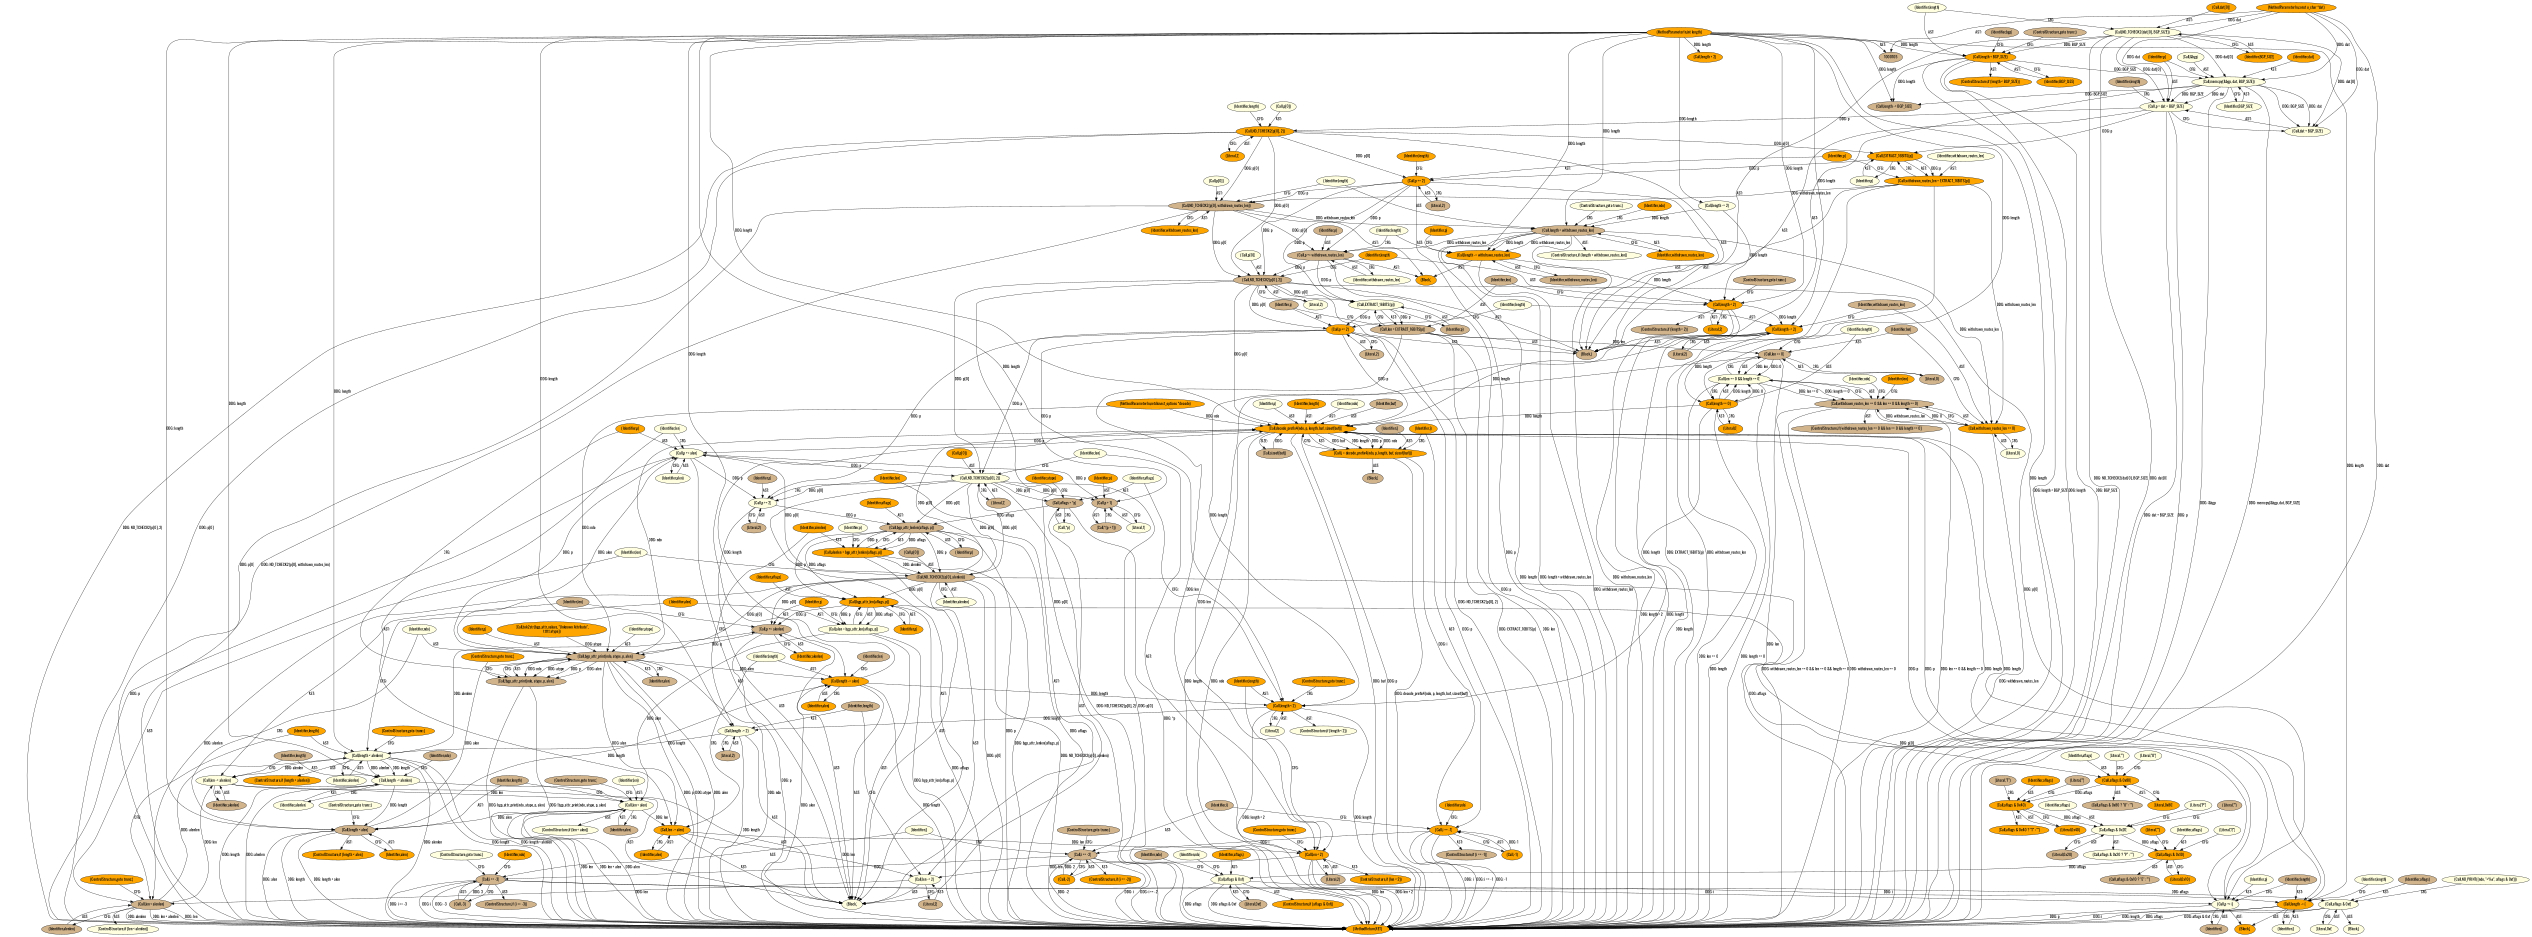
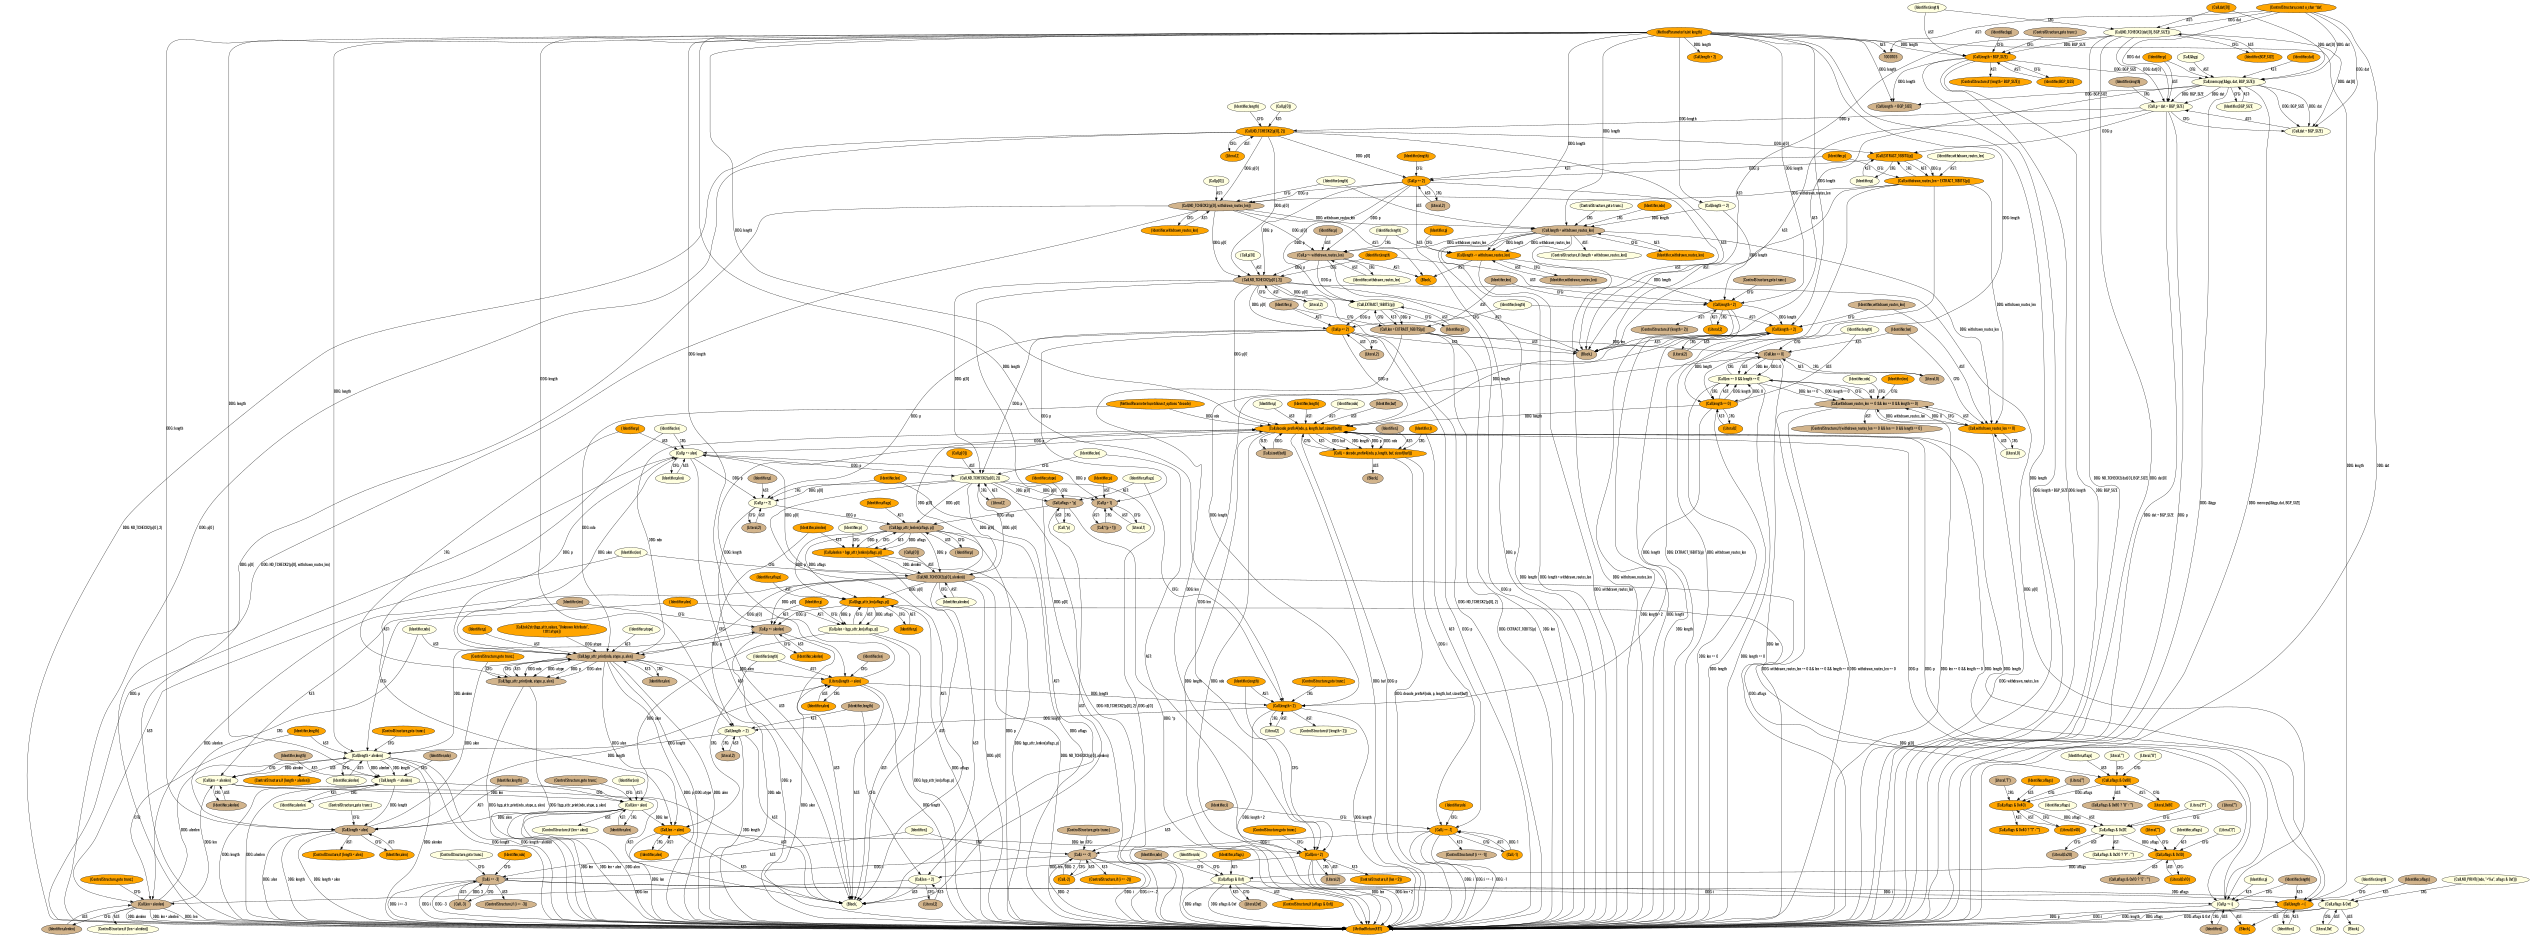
node "(MethodParameterIn,const u_char *dat)": label "(MethodParameterIn,const u_char *dat)" -> "(ControlStructure,const u_char *dat)"
edge "(Call,ND_TCHECK2(dat[0], BGP_SIZE))" -> "(Call,memcpy(&bgp, dat, BGP_SIZE))": now "(Call,dat[0])" -> "(Call,memcpy(&bgp, dat, BGP_SIZE))"
node "(Call,length -= alen)": label "(Call,length -= alen)" -> "(Literal,length -= alen)"
edge "(Call,len -= alen)" -> "(Call,len -= 2)": now "(Call,len -= alen)" -> "(MethodReturn,RET)"
